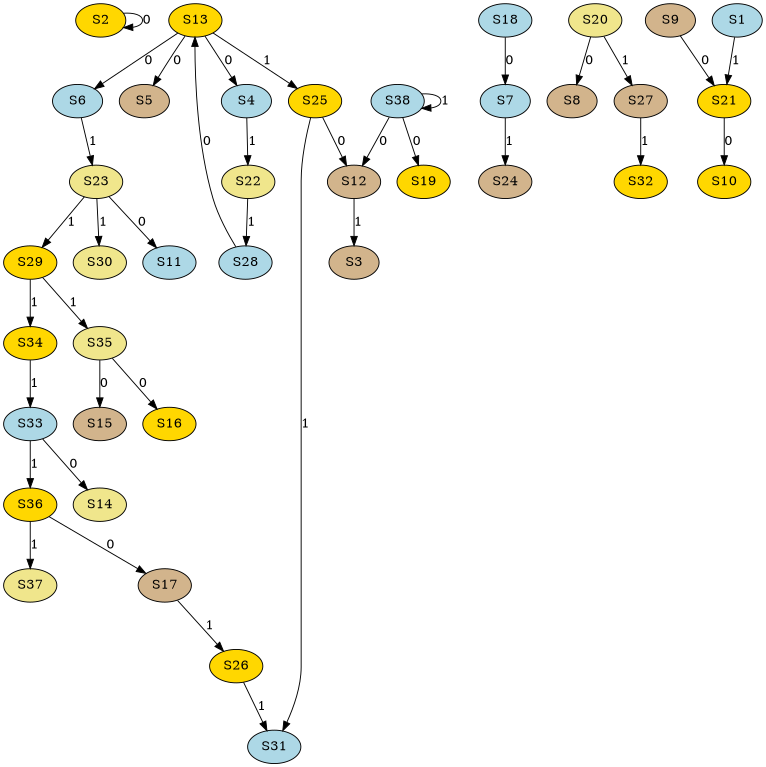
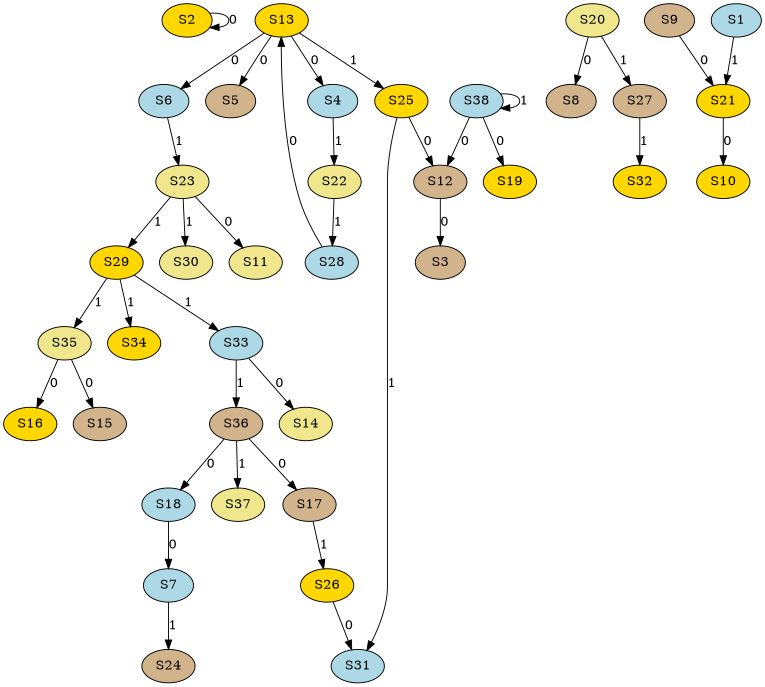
edge "S12" -> "S3": label "1" -> "0"
node "S11": fillcolor lightblue -> khaki
edge "S34" -> "S33": now "S29" -> "S33"
edge "S36" -> "S18": added, label "0"
node "S36": fillcolor gold -> tan
edge "S26" -> "S31": label "1" -> "0"
